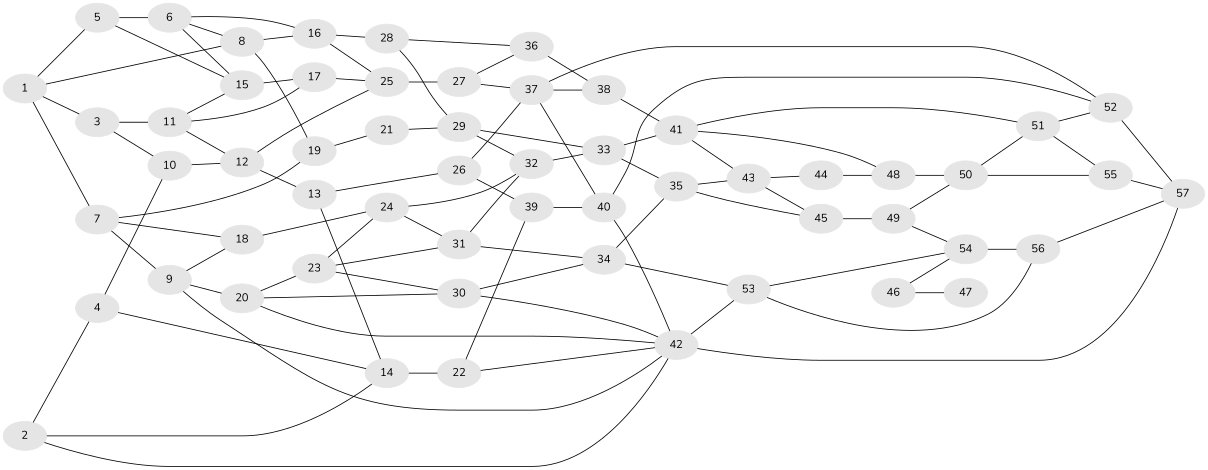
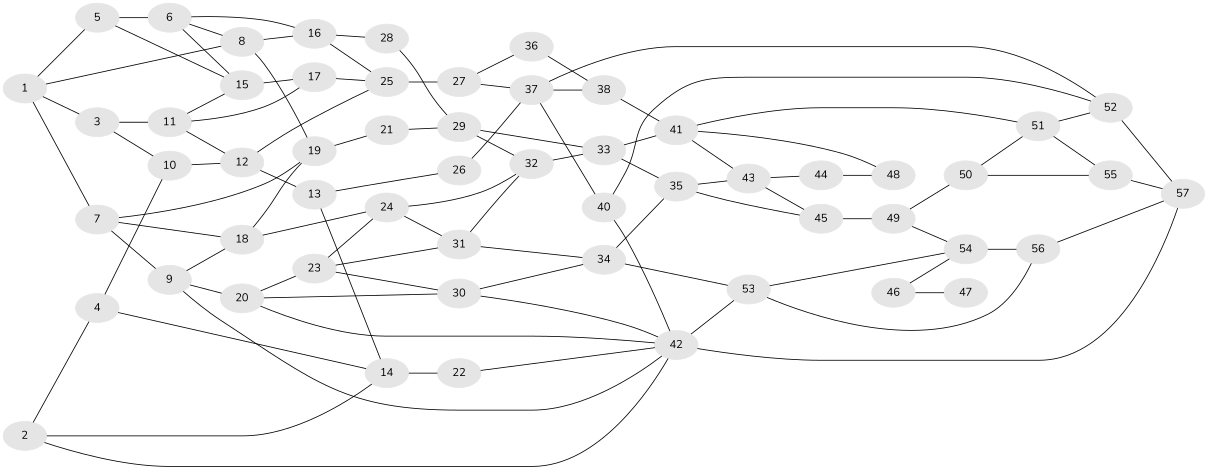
edge "28" -- "36": removed
edge "48" -- "50": removed
edge "19" -- "18": added
node "39": removed
